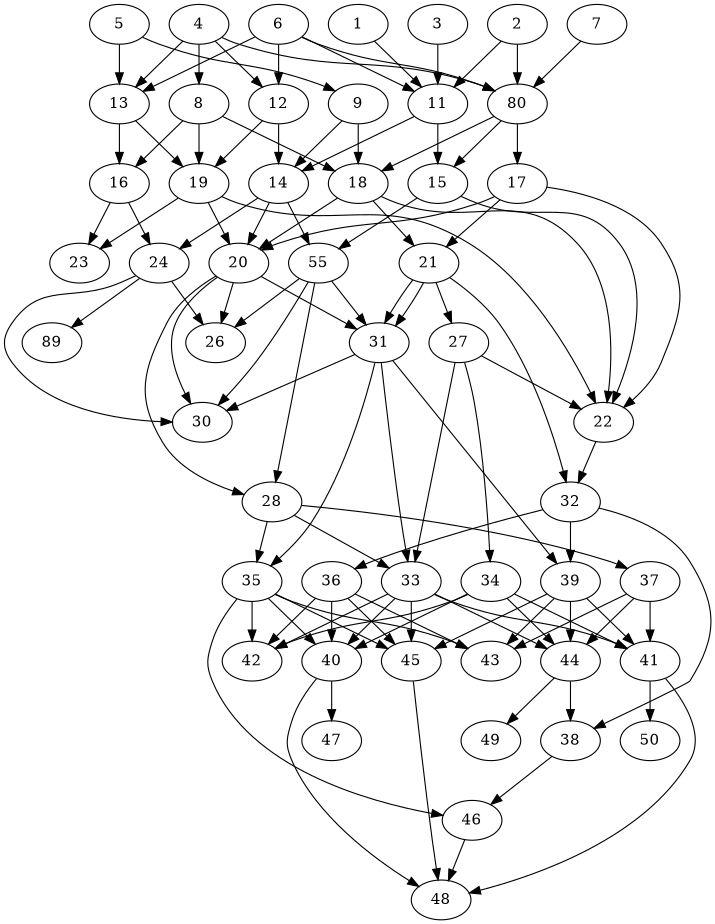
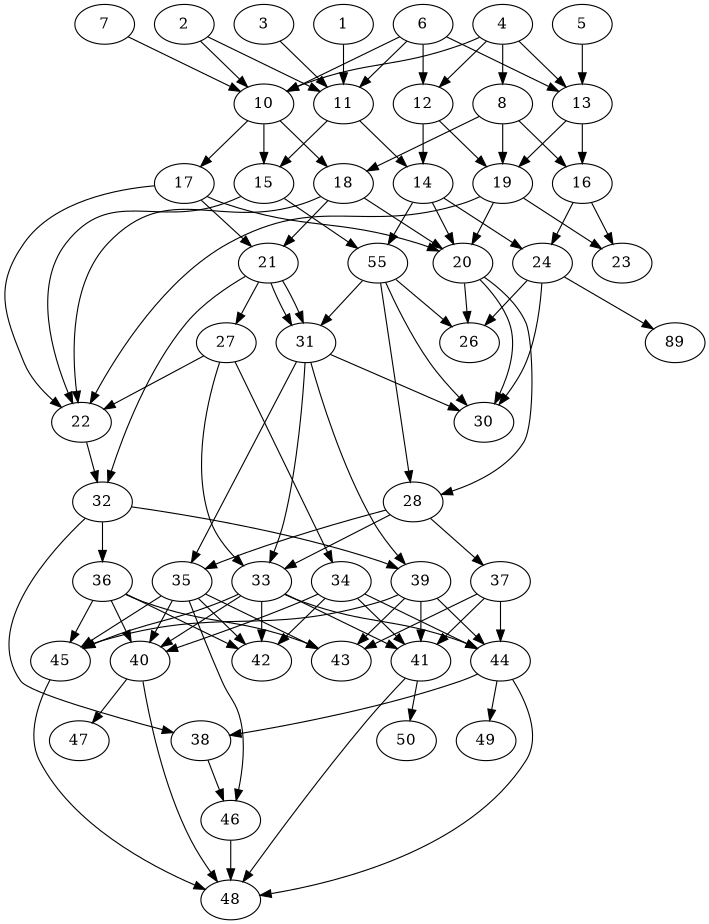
node "9": removed
node "80": label "80" -> "10"
edge "20" -> "31": removed
edge "44" -> "48": added
